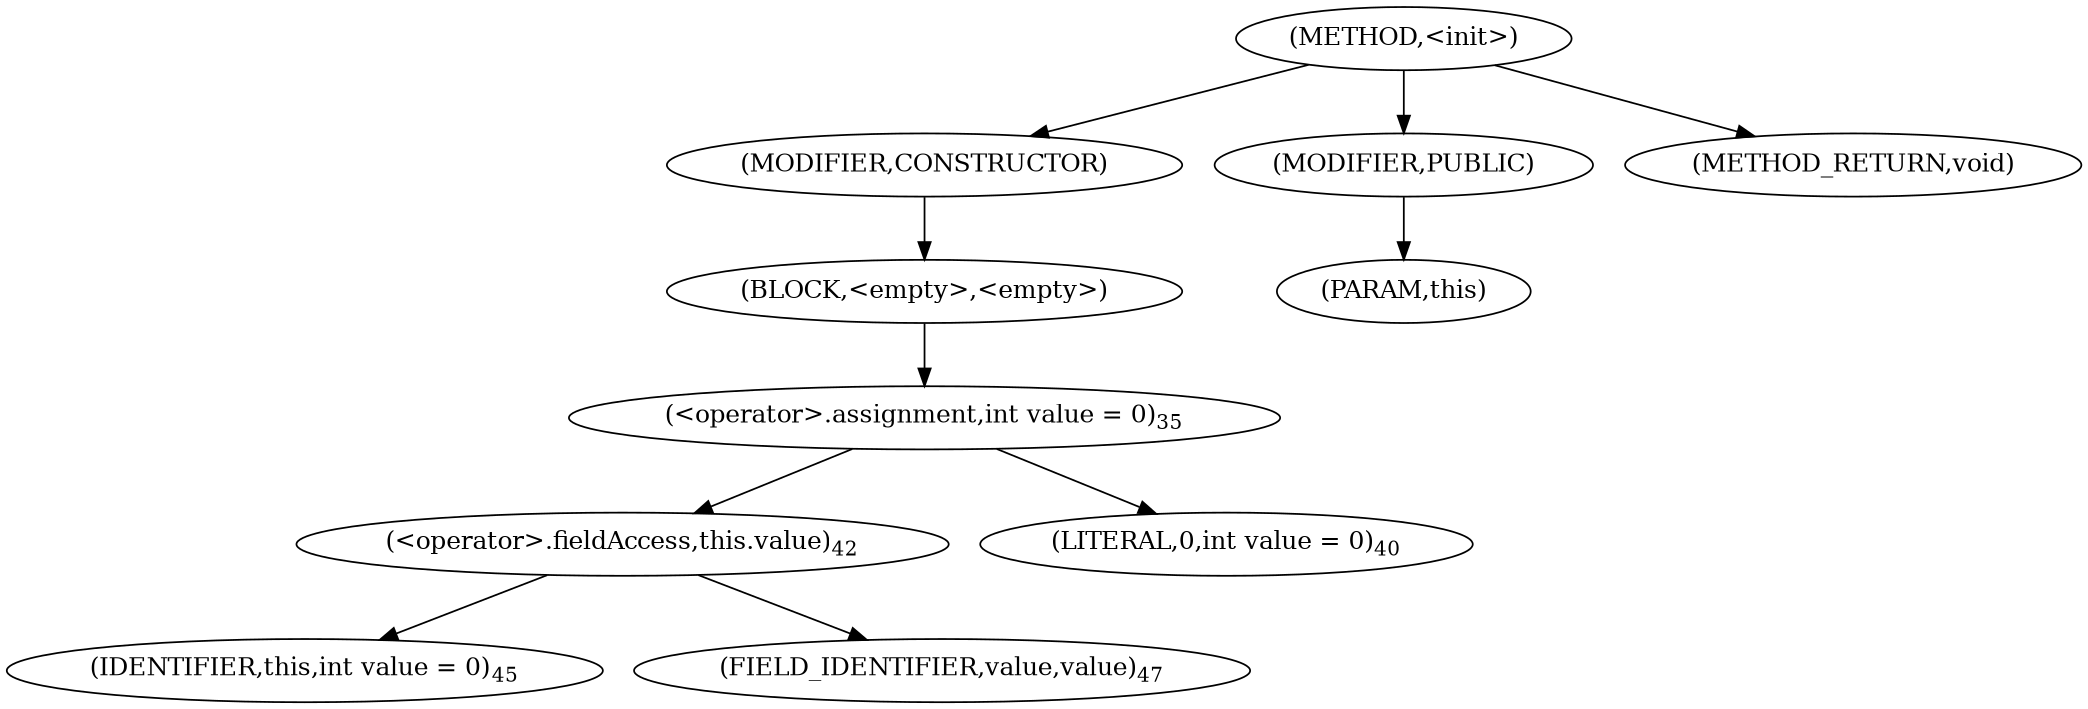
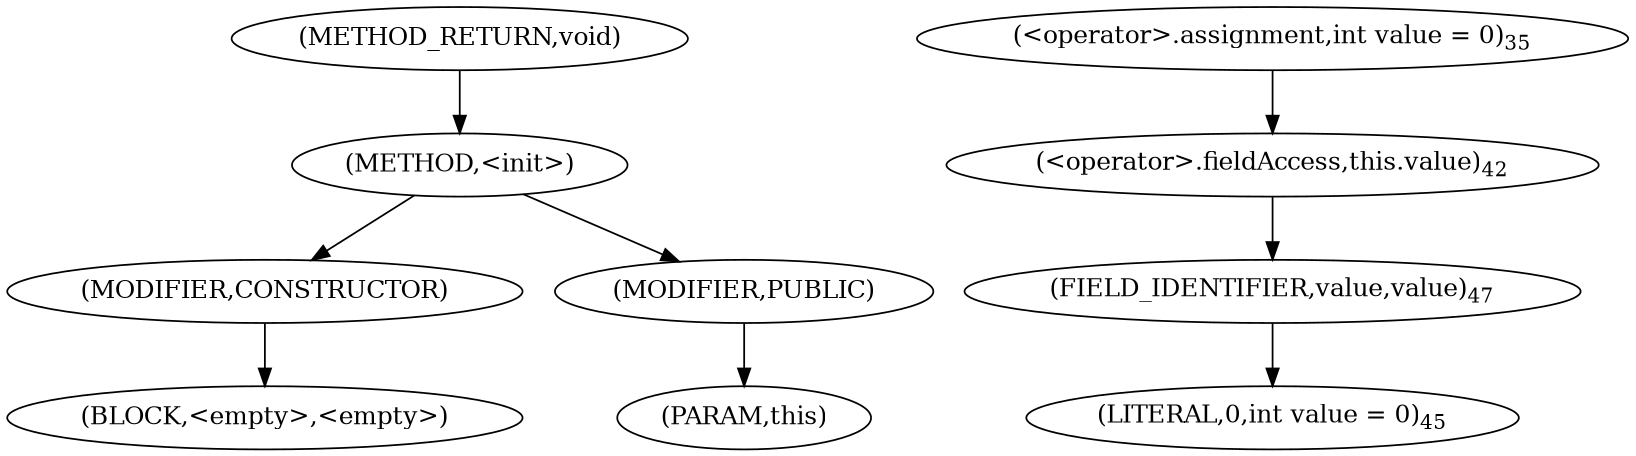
edge "(METHOD,<init>)" -> "(METHOD_RETURN,void)": reversed
edge "(BLOCK,<empty>,<empty>)" -> "(<operator>.assignment,int value = 0)": removed
edge "(<operator>.assignment,int value = 0)" -> "(LITERAL,0,int value = 0)": now "(FIELD_IDENTIFIER,value,value)" -> "(LITERAL,0,int value = 0)"
node "(LITERAL,0,int value = 0)": text "40" -> "45"
node "(IDENTIFIER,this,int value = 0)": removed
